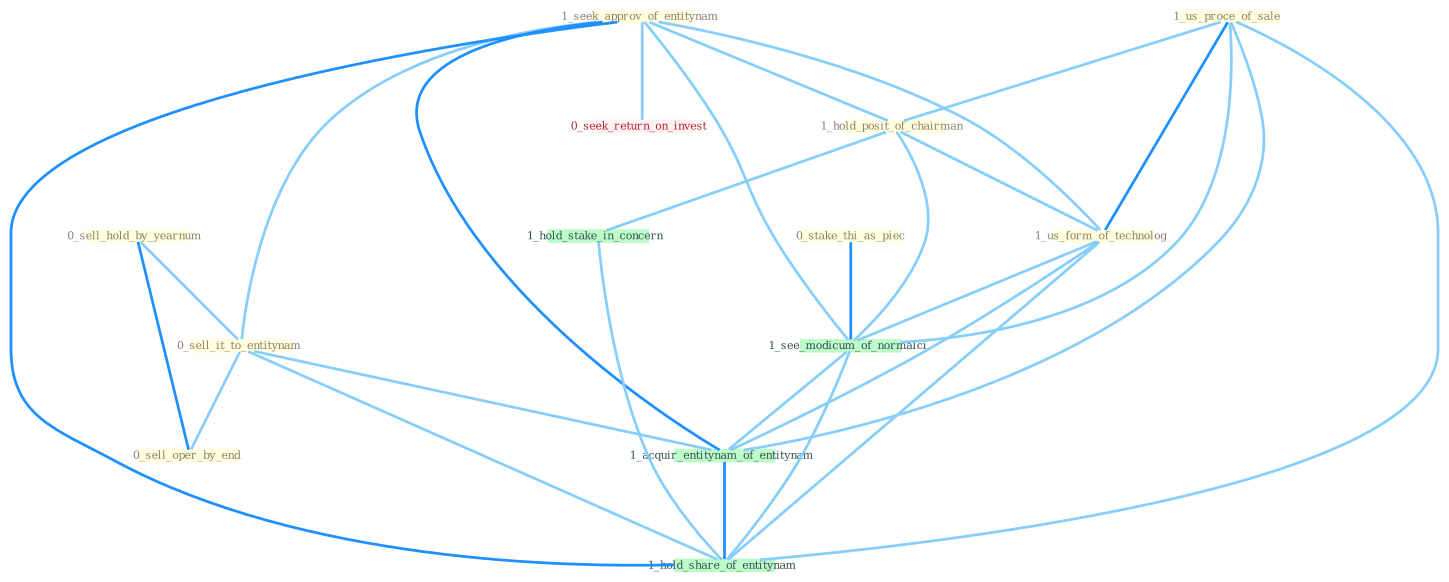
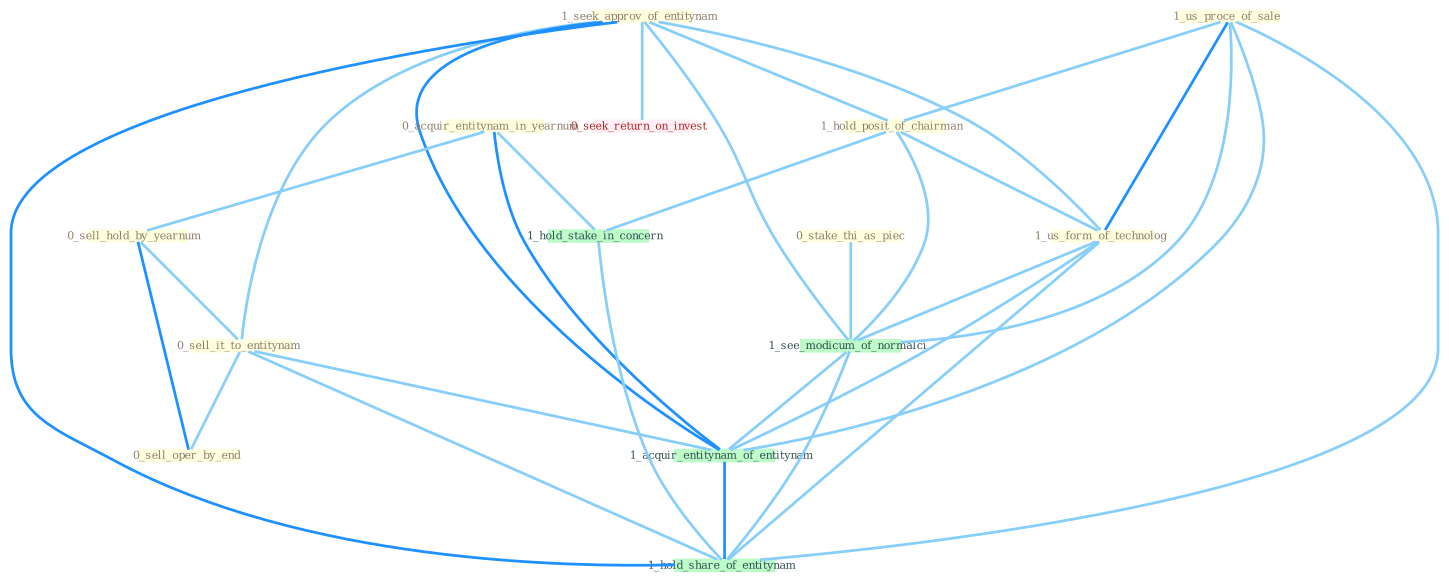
node "0_acquir_entitynam_in_yearnum": added
edge "0_stake_thi_as_piec" -- "1_see_modicum_of_normalci": color #1e90ff -> #87cefa
